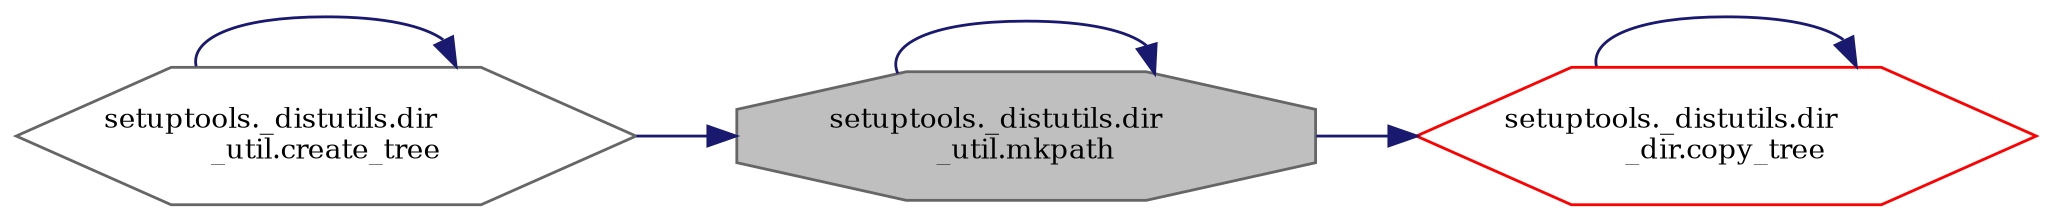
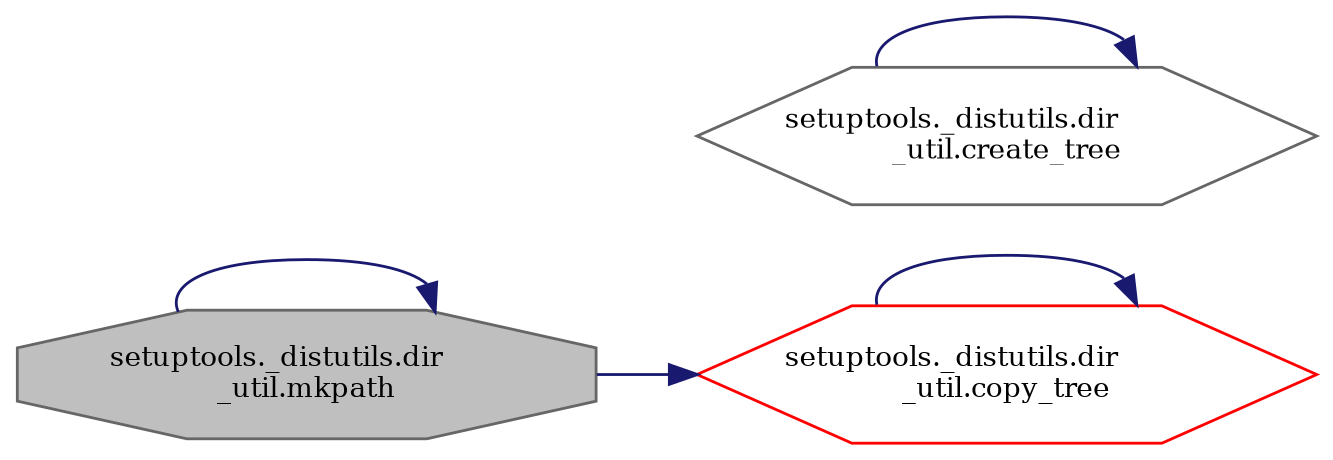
edge "setuptools._distutils.dir _util.create_tree" -> "setuptools._distutils.dir _util.mkpath": removed
node "setuptools._distutils.dir _dir.copy_tree": label "setuptools._distutils.dir _dir.copy_tree" -> "setuptools._distutils.dir _util.copy_tree"
